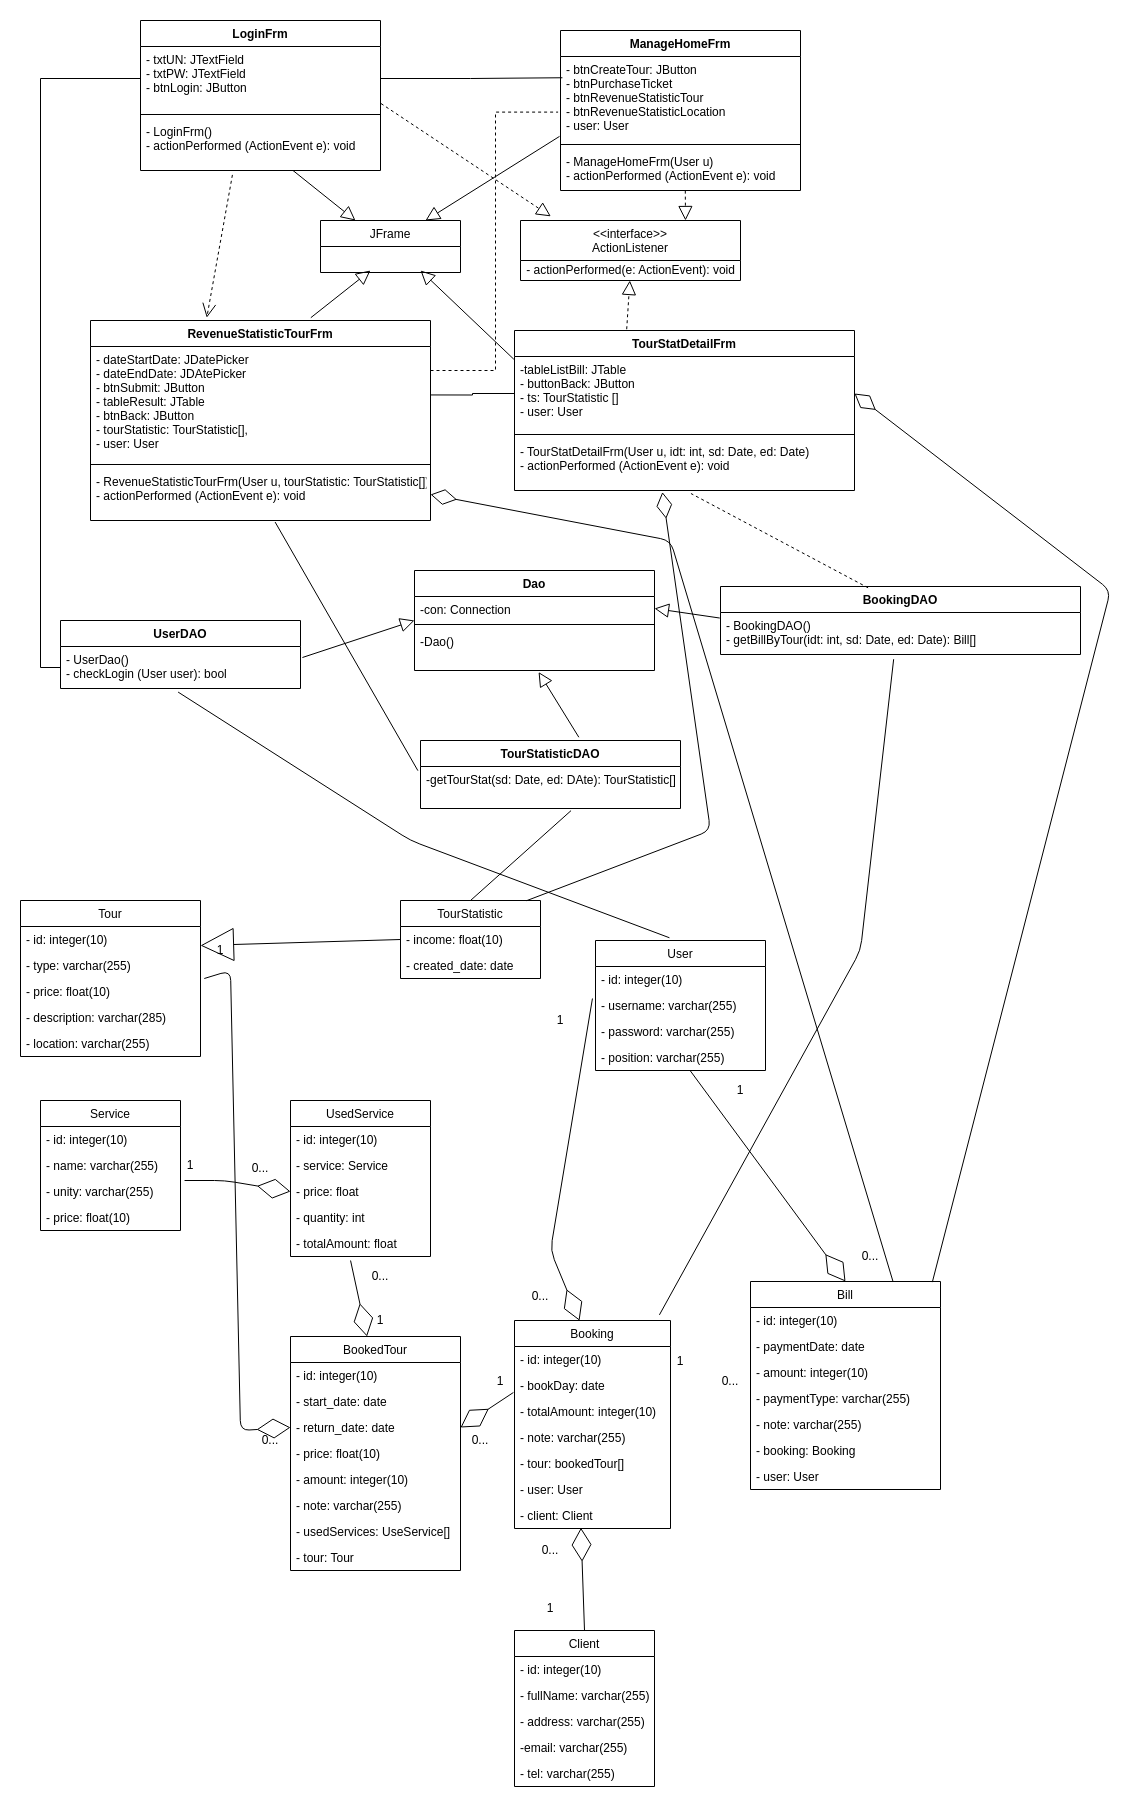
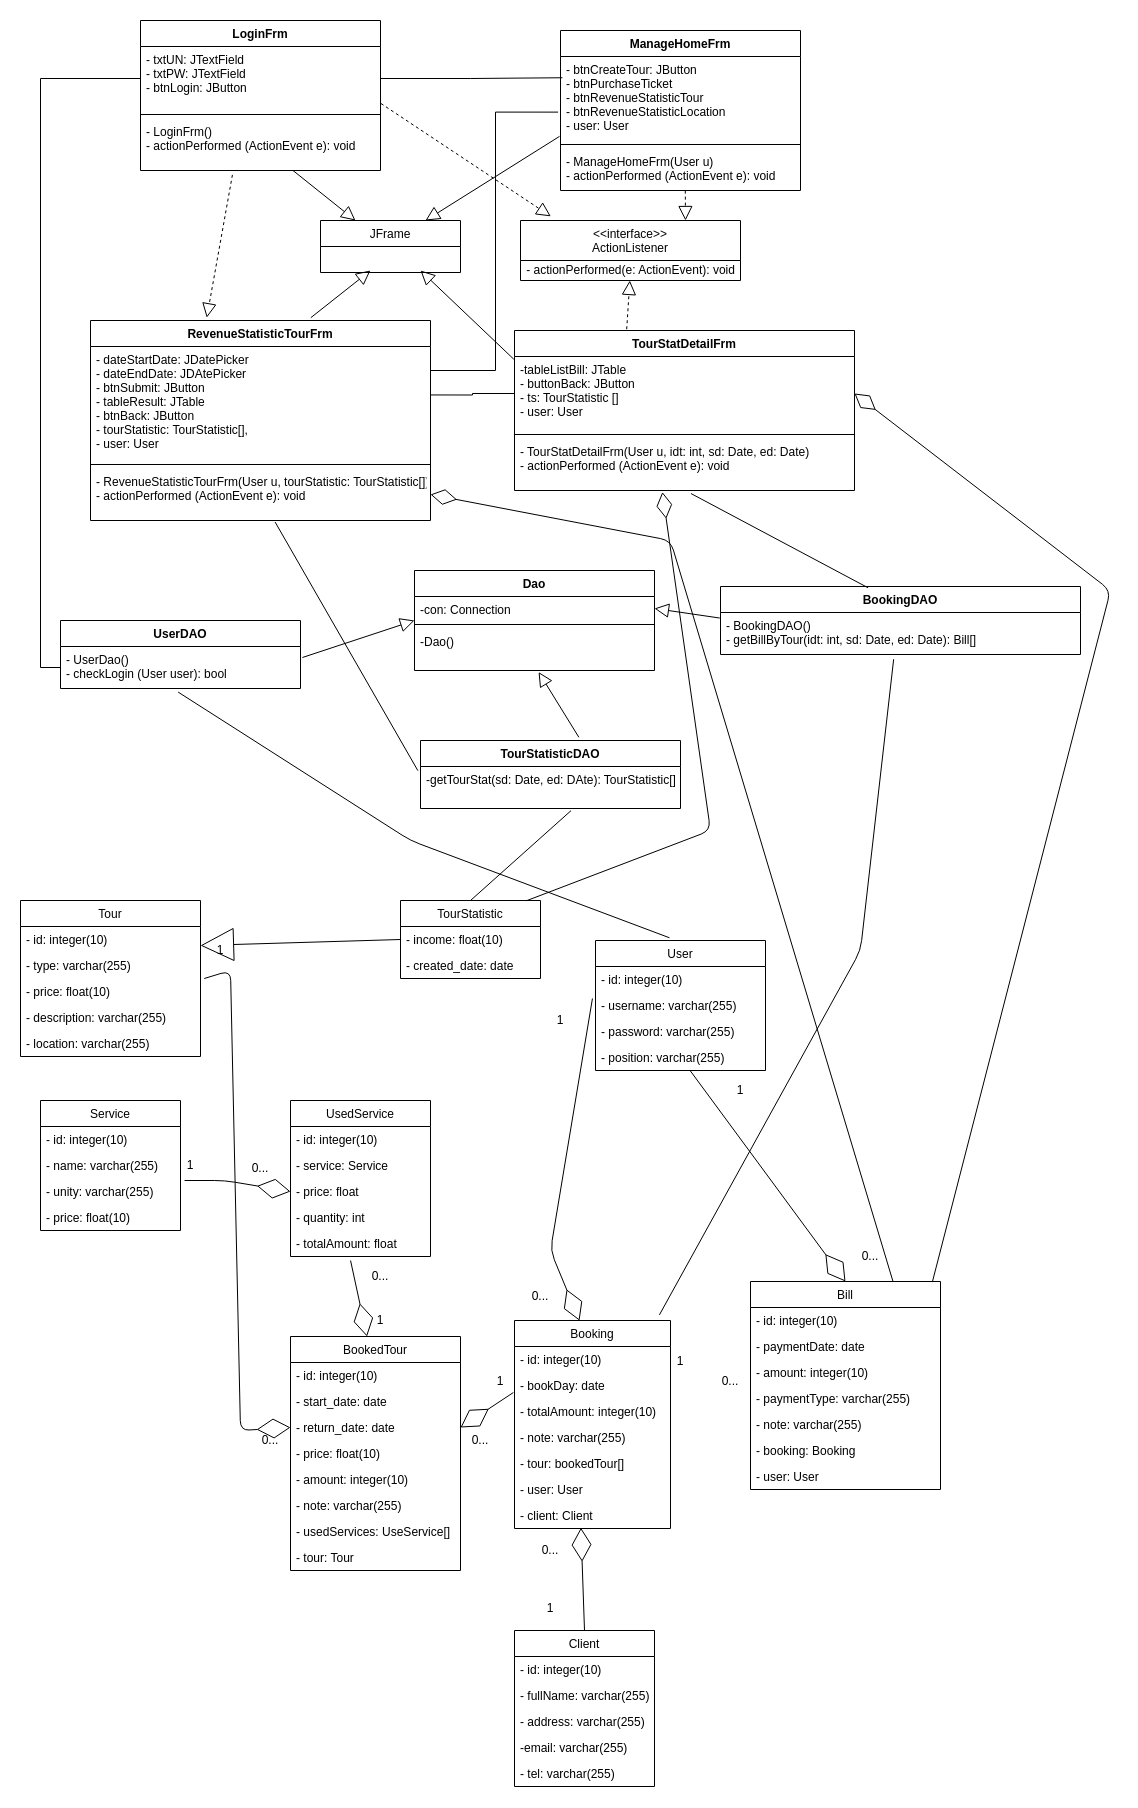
edge "- LoginFrm() - actionPerformed (ActionEvent e): void" -> "RevenueStatisticTourFrm": arrowhead open -> block
edge "- btnCreateTour: JButton - btnPurchaseTicket - btnRevenueStatisticTour - btnRevenueStatisticLocation - user: User" -- "- dateStartDate: JDatePicker - dateEndDate: JDAtePicker - btnSubmit: JButton - tableResult: JTable - btnBack: JButton - tourStatistic: TourStatistic[], - user: User": style dashed -> solid
edge "- TourStatDetailFrm(User u, idt: int, sd: Date, ed: Date) - actionPerformed (ActionEvent e): void" -- "BookingDAO": style dashed -> solid
node "- description: varchar(285)": label "- description: varchar(285)" -> "- description: varchar(255)"
